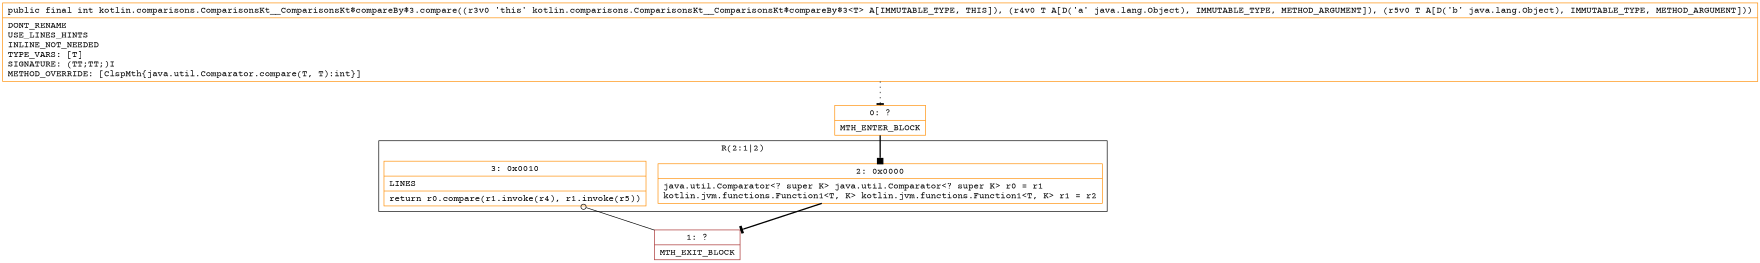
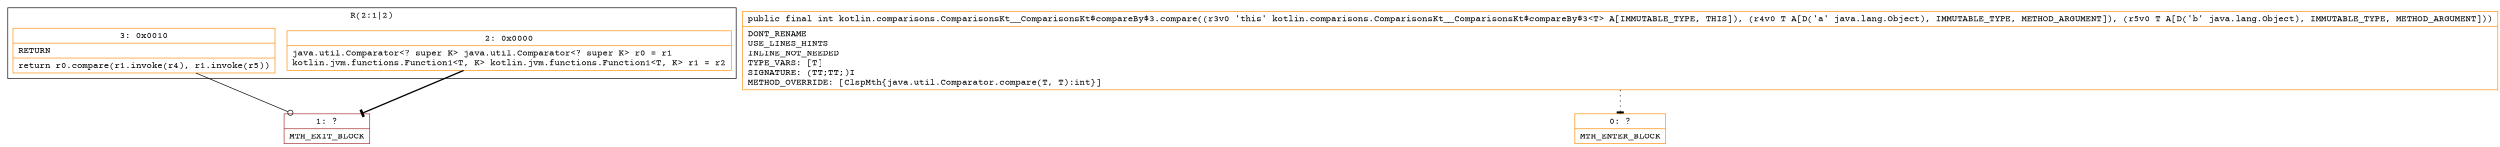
edge "0: ?" -> "2: 0x0000": removed
node "3: 0x0010": text "LINES" -> "RETURN"
edge "1: ?" -> "3: 0x0010": reversed
